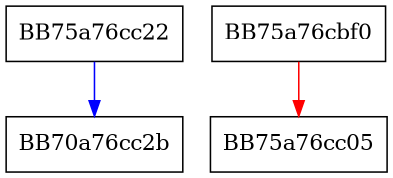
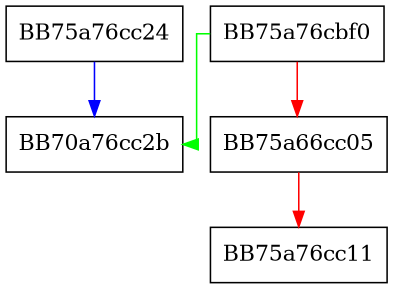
node "BB75a76cc22": label "BB75a76cc22" -> "BB75a76cc24"
edge "BB75a76cbf0" -> "BB70a76cc2b": added
node "BB75a76cc05": label "BB75a76cc05" -> "BB75a66cc05"
node "BB75a76cc11": added
